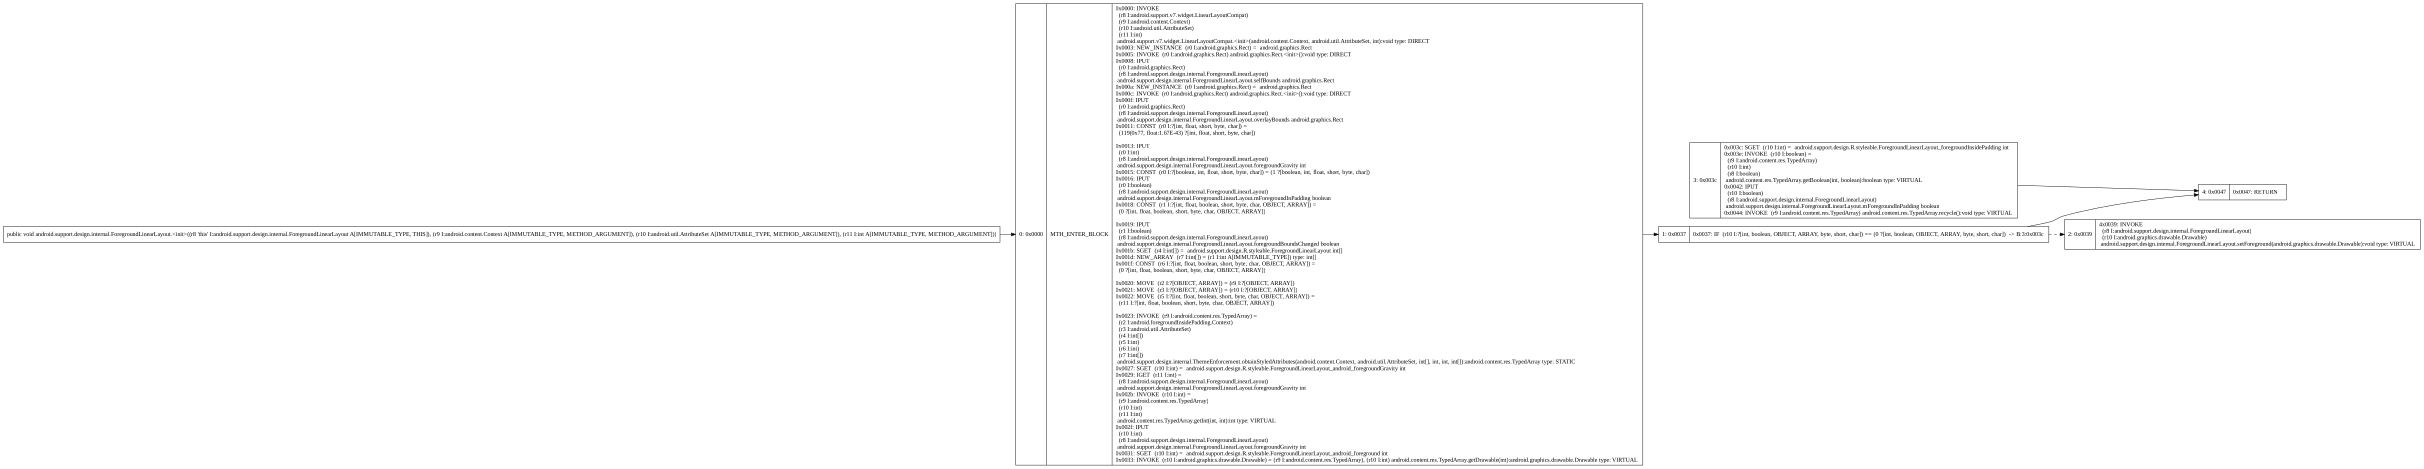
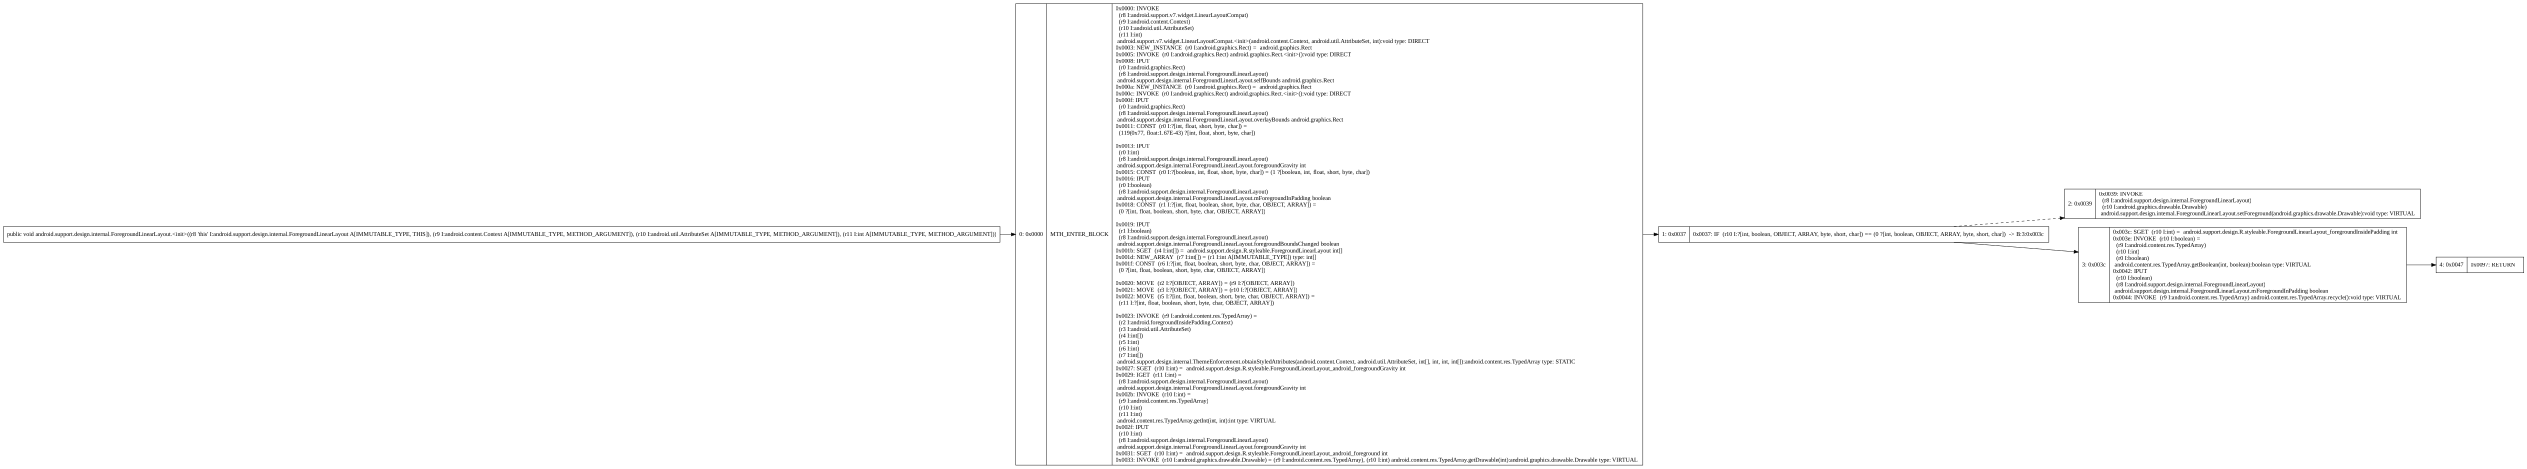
node "3: 0x003c": text "(r8 I:boolean)" -> "(r0 I:boolean)"
node "4: 0x0047": text "0x0047: RETURN" -> "0x0097: RETURN"
edge "1: 0x0037" -> "4: 0x0047": now "1: 0x0037" -> "3: 0x003c"
node "2: 0x0039": text "4x0039: INVOKE" -> "0x0039: INVOKE"
